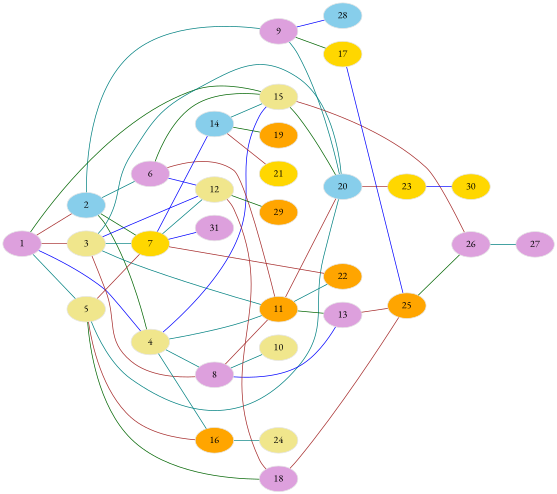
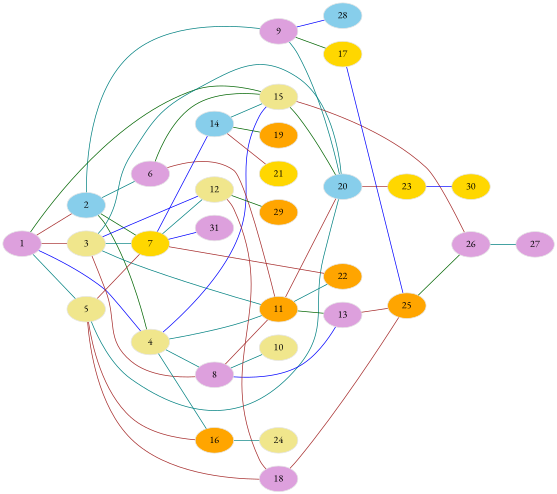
edge "6" -- "12": removed
edge "5" -- "18": color darkgreen -> brown
